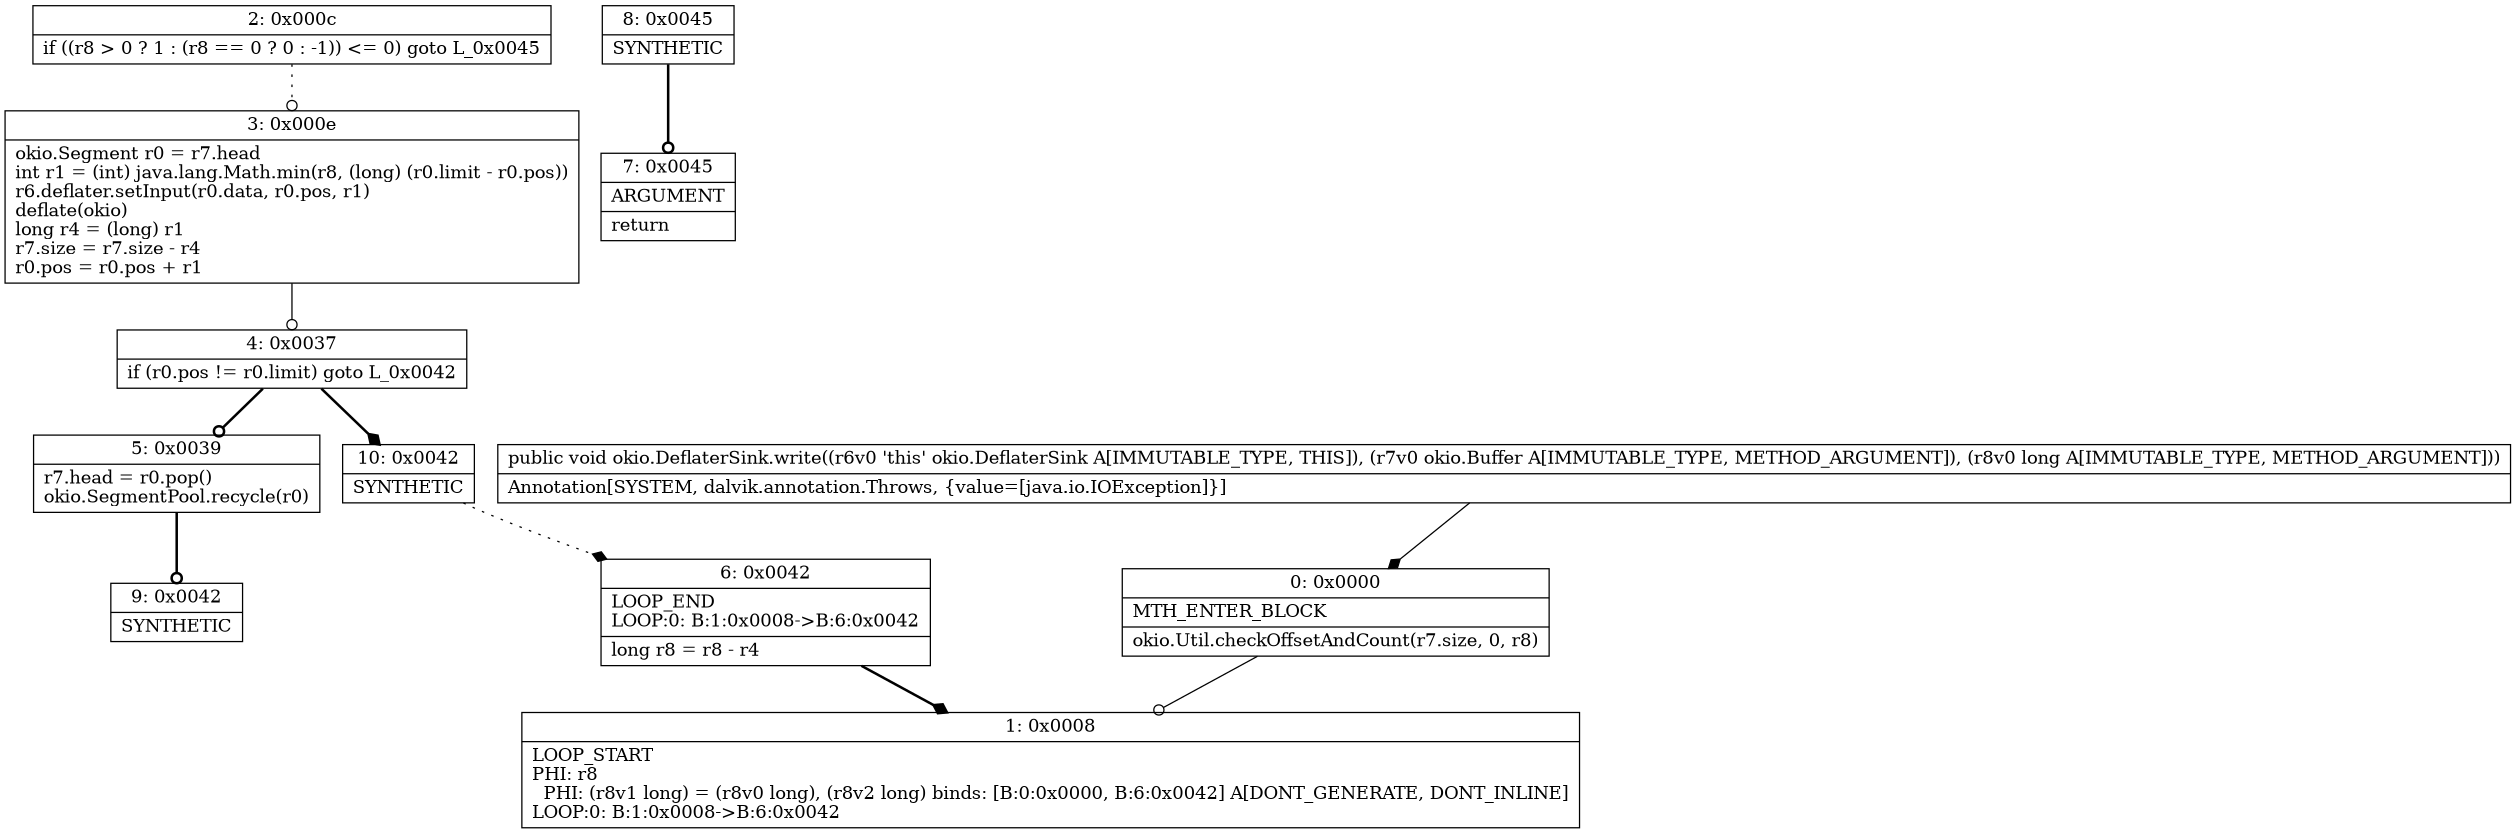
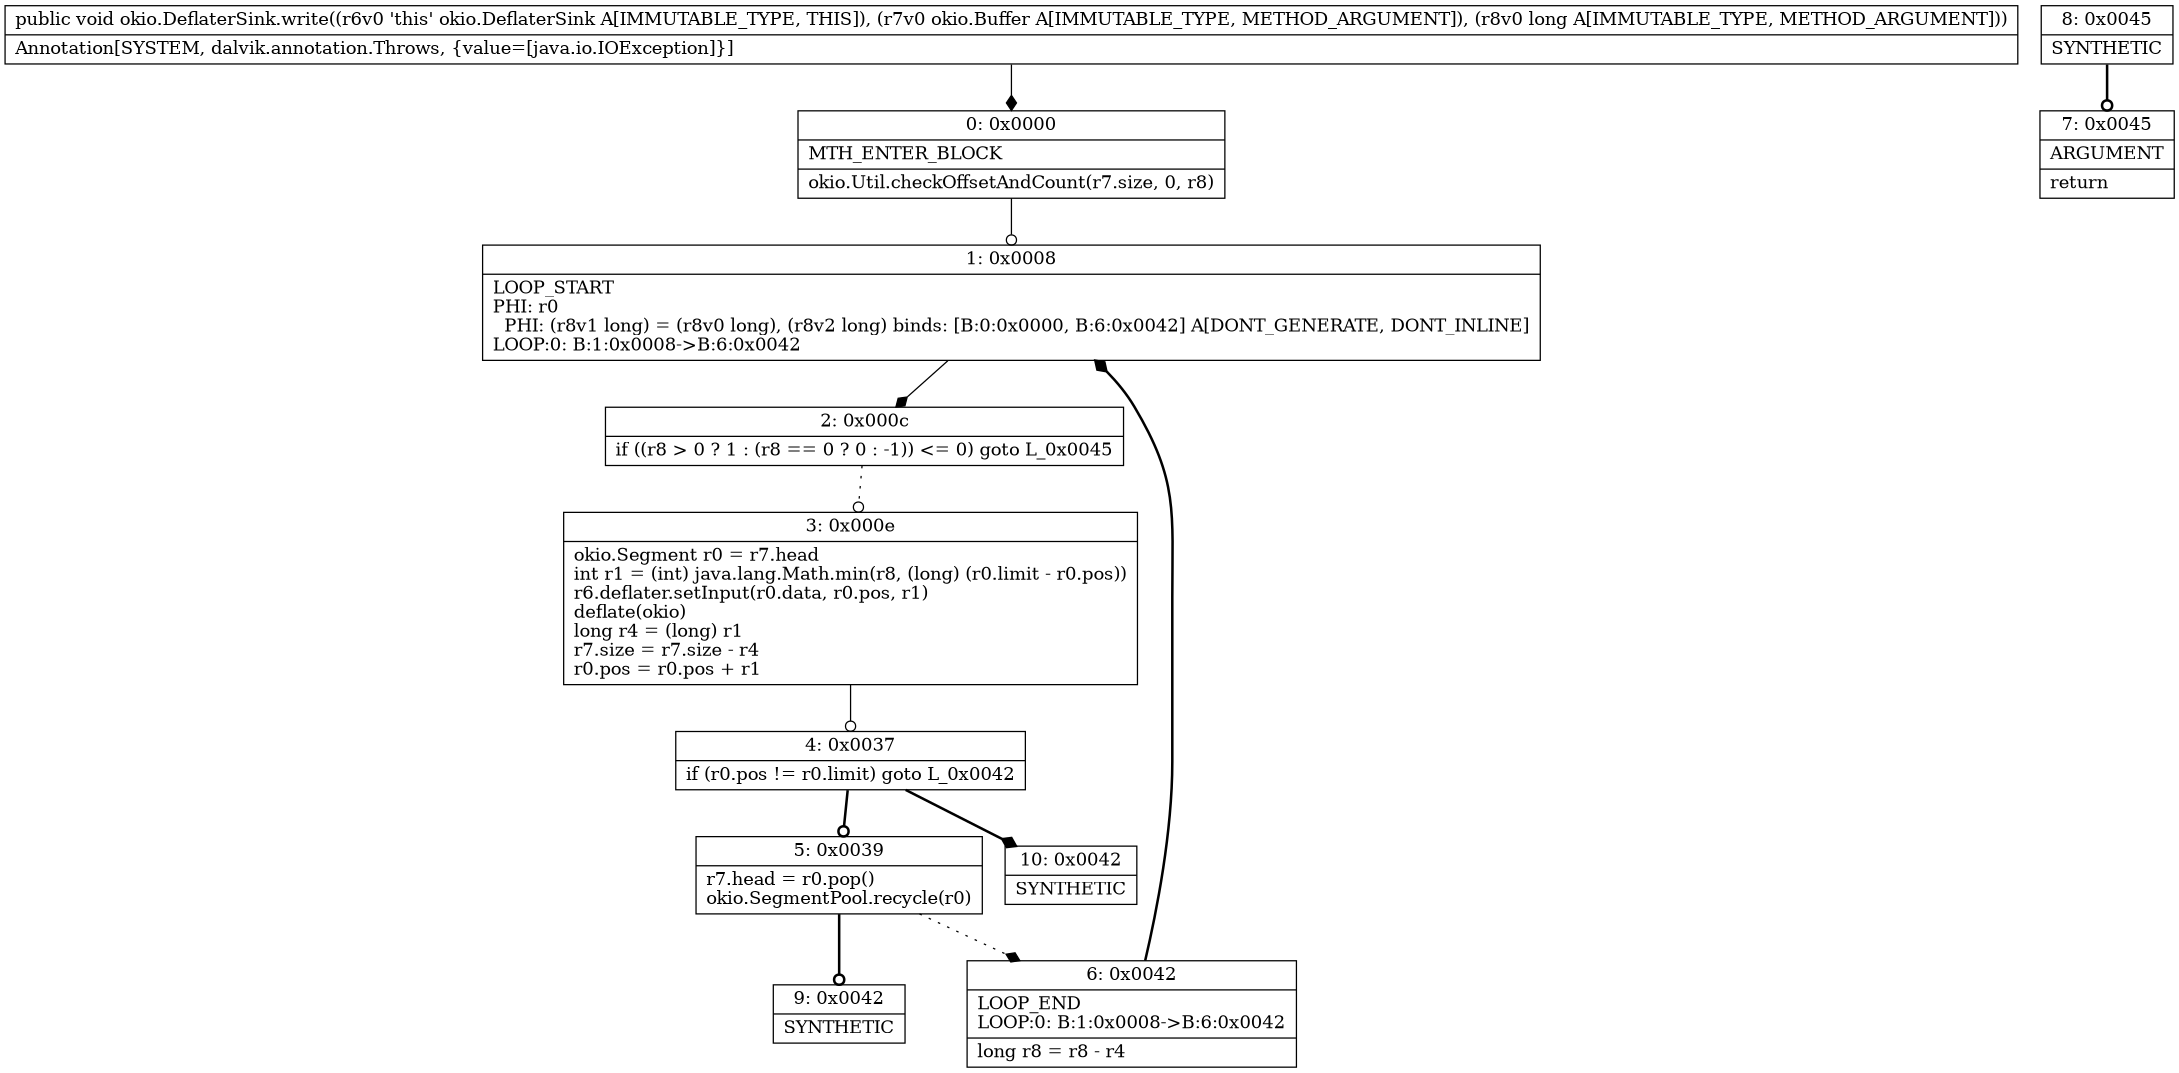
edge "1: 0x0008" -> "2: 0x000c": added
edge "10: 0x0042" -> "6: 0x0042": now "5: 0x0039" -> "6: 0x0042"
node "1: 0x0008": text "PHI: r8" -> "PHI: r0"
